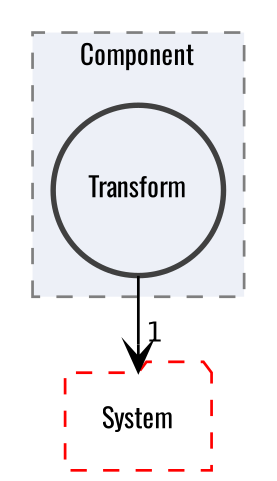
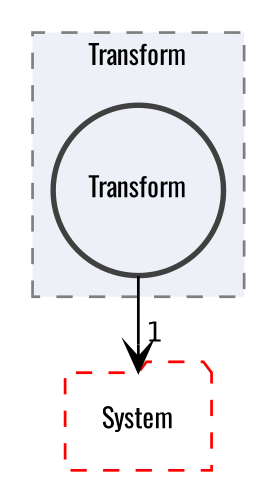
cluster "Component": label "Component" -> "Transform"
